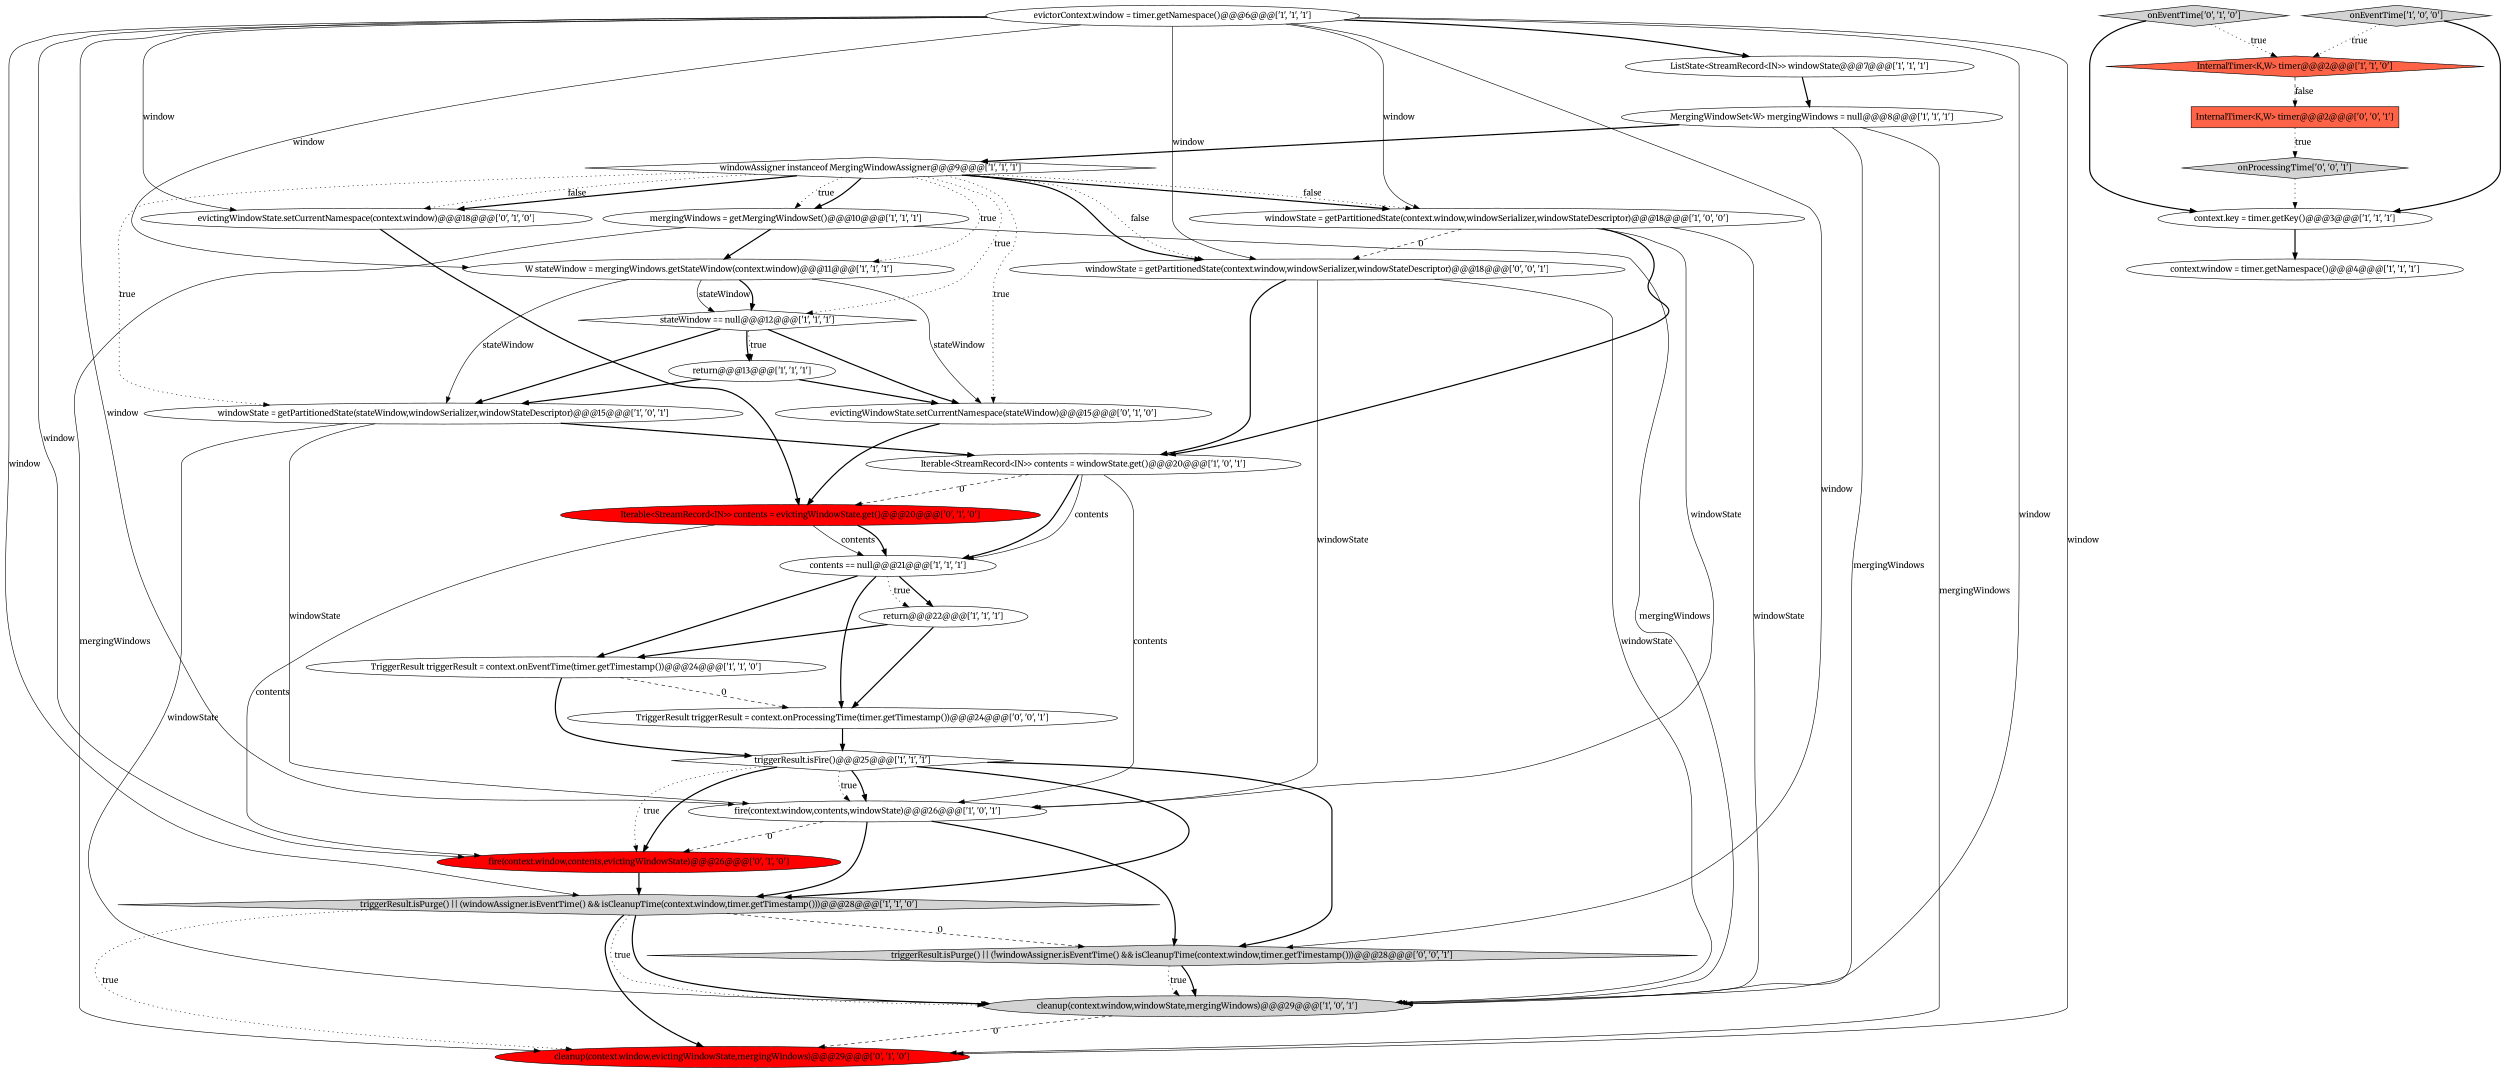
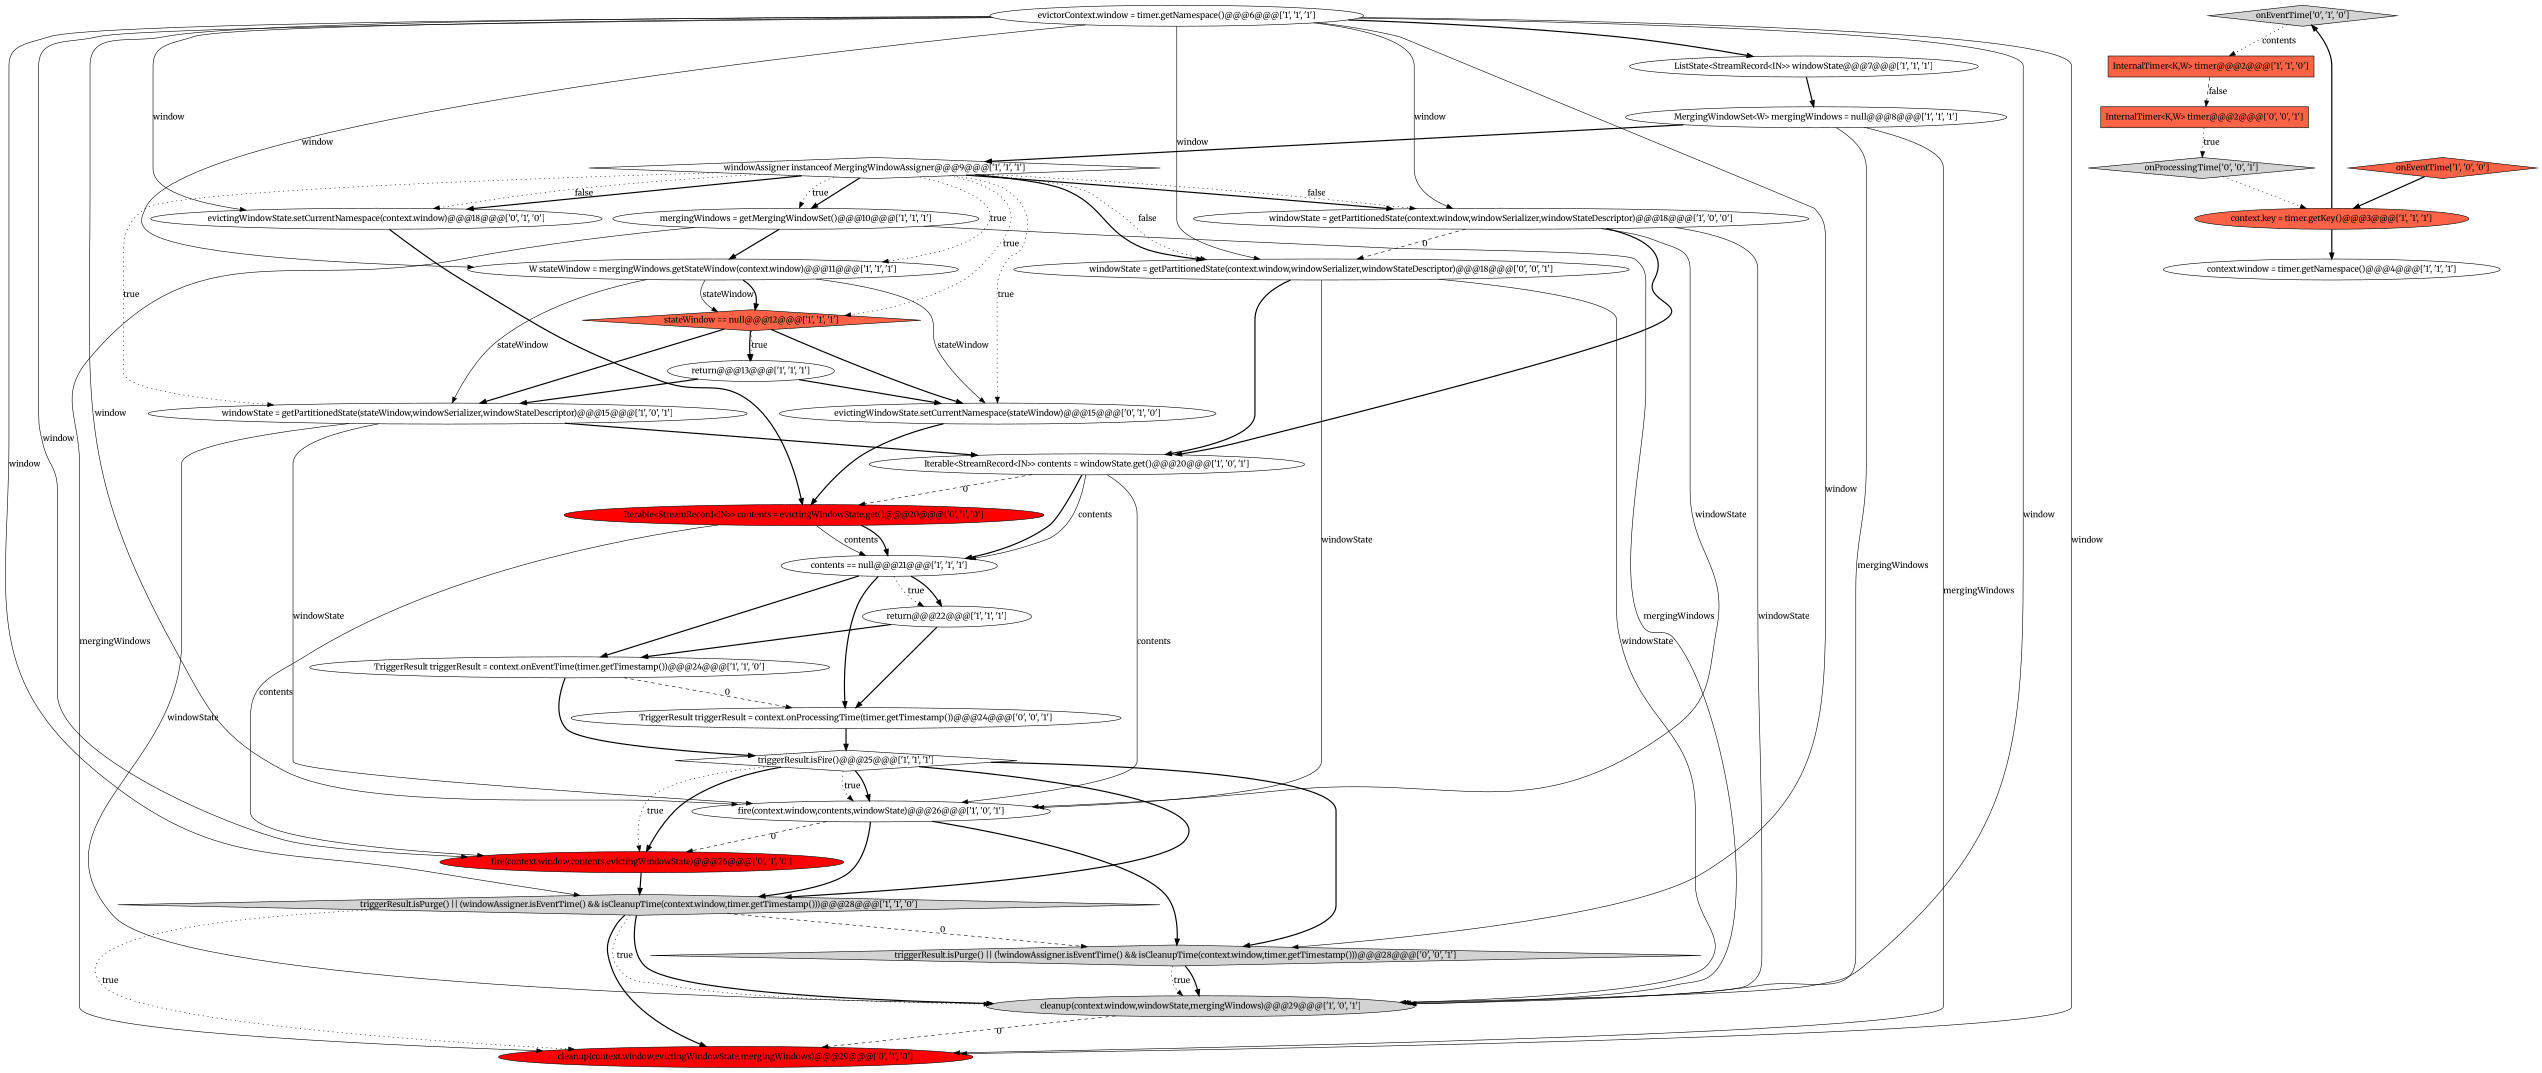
node "onEventTime['1', '0', '0']": fillcolor lightgray -> tomato
edge "onEventTime['1', '0', '0']" -> "InternalTimer<K,W> timer@@@2@@@['1', '1', '0']": removed, label "true"
edge "onEventTime['0', '1', '0']" -> "InternalTimer<K,W> timer@@@2@@@['1', '1', '0']": label "true" -> "contents"
node "InternalTimer<K,W> timer@@@2@@@['1', '1', '0']": shape diamond -> box
edge "onEventTime['0', '1', '0']" -> "context.key = timer.getKey()@@@3@@@['1', '1', '1']": reversed
node "context.key = timer.getKey()@@@3@@@['1', '1', '1']": fillcolor white -> tomato
node "stateWindow == null@@@12@@@['1', '1', '1']": fillcolor white -> tomato
